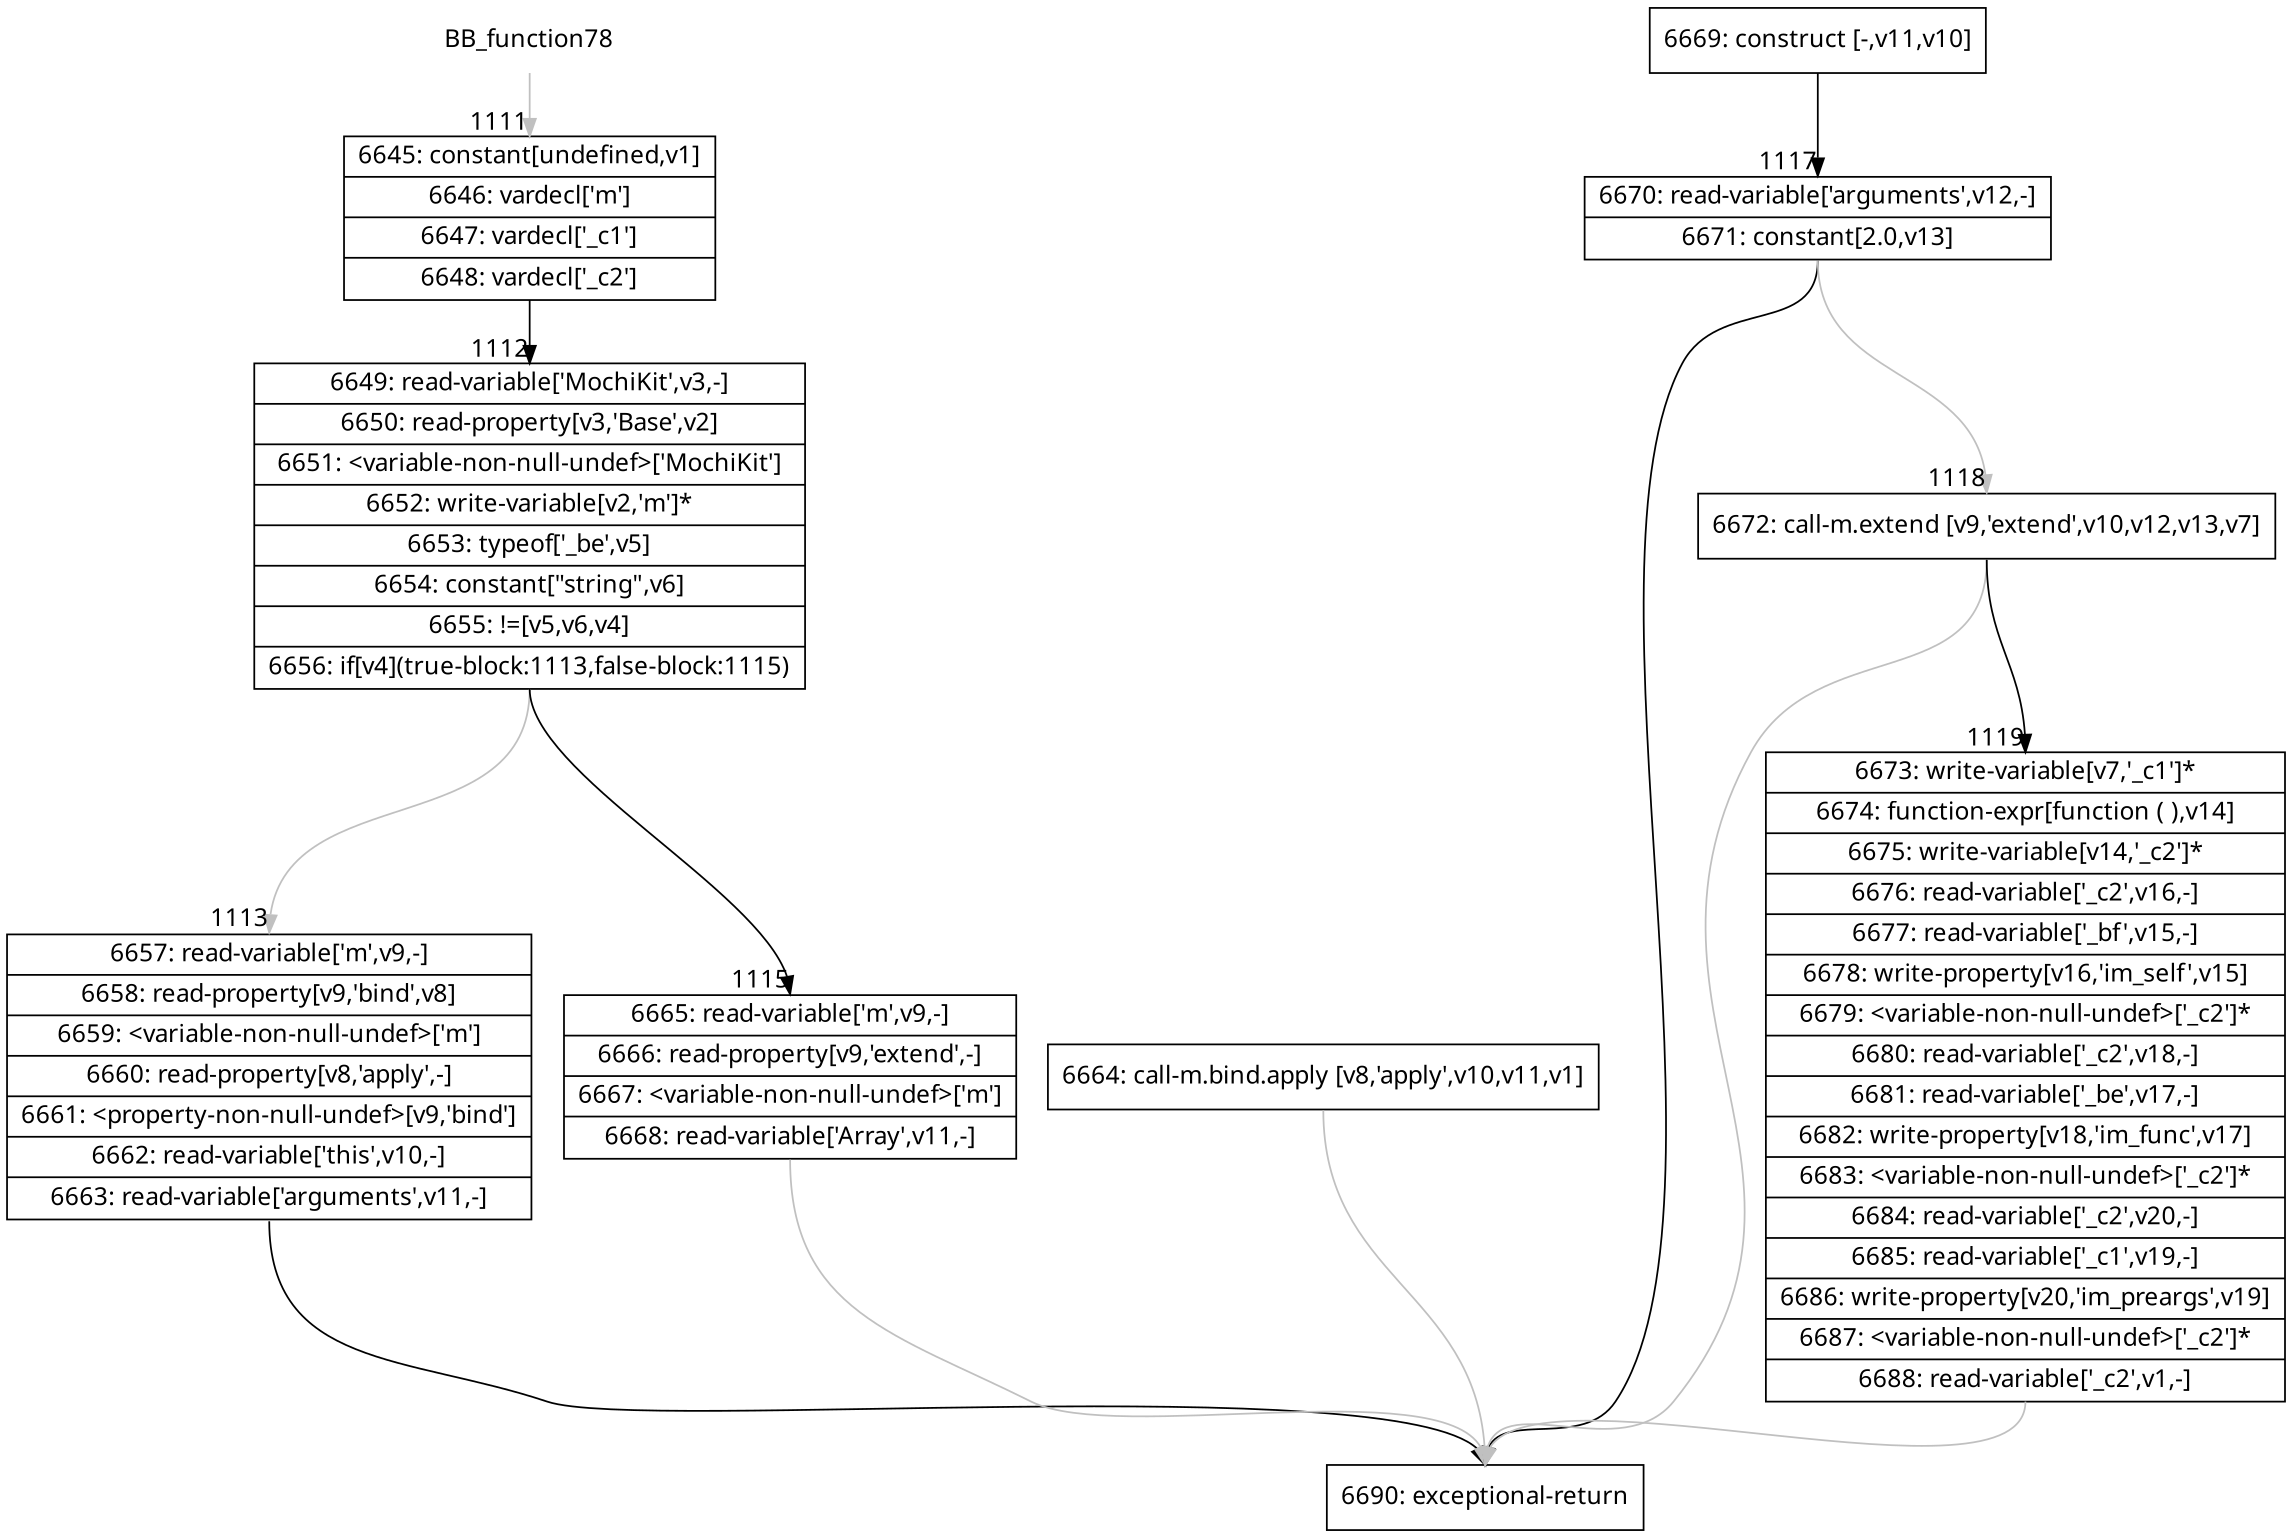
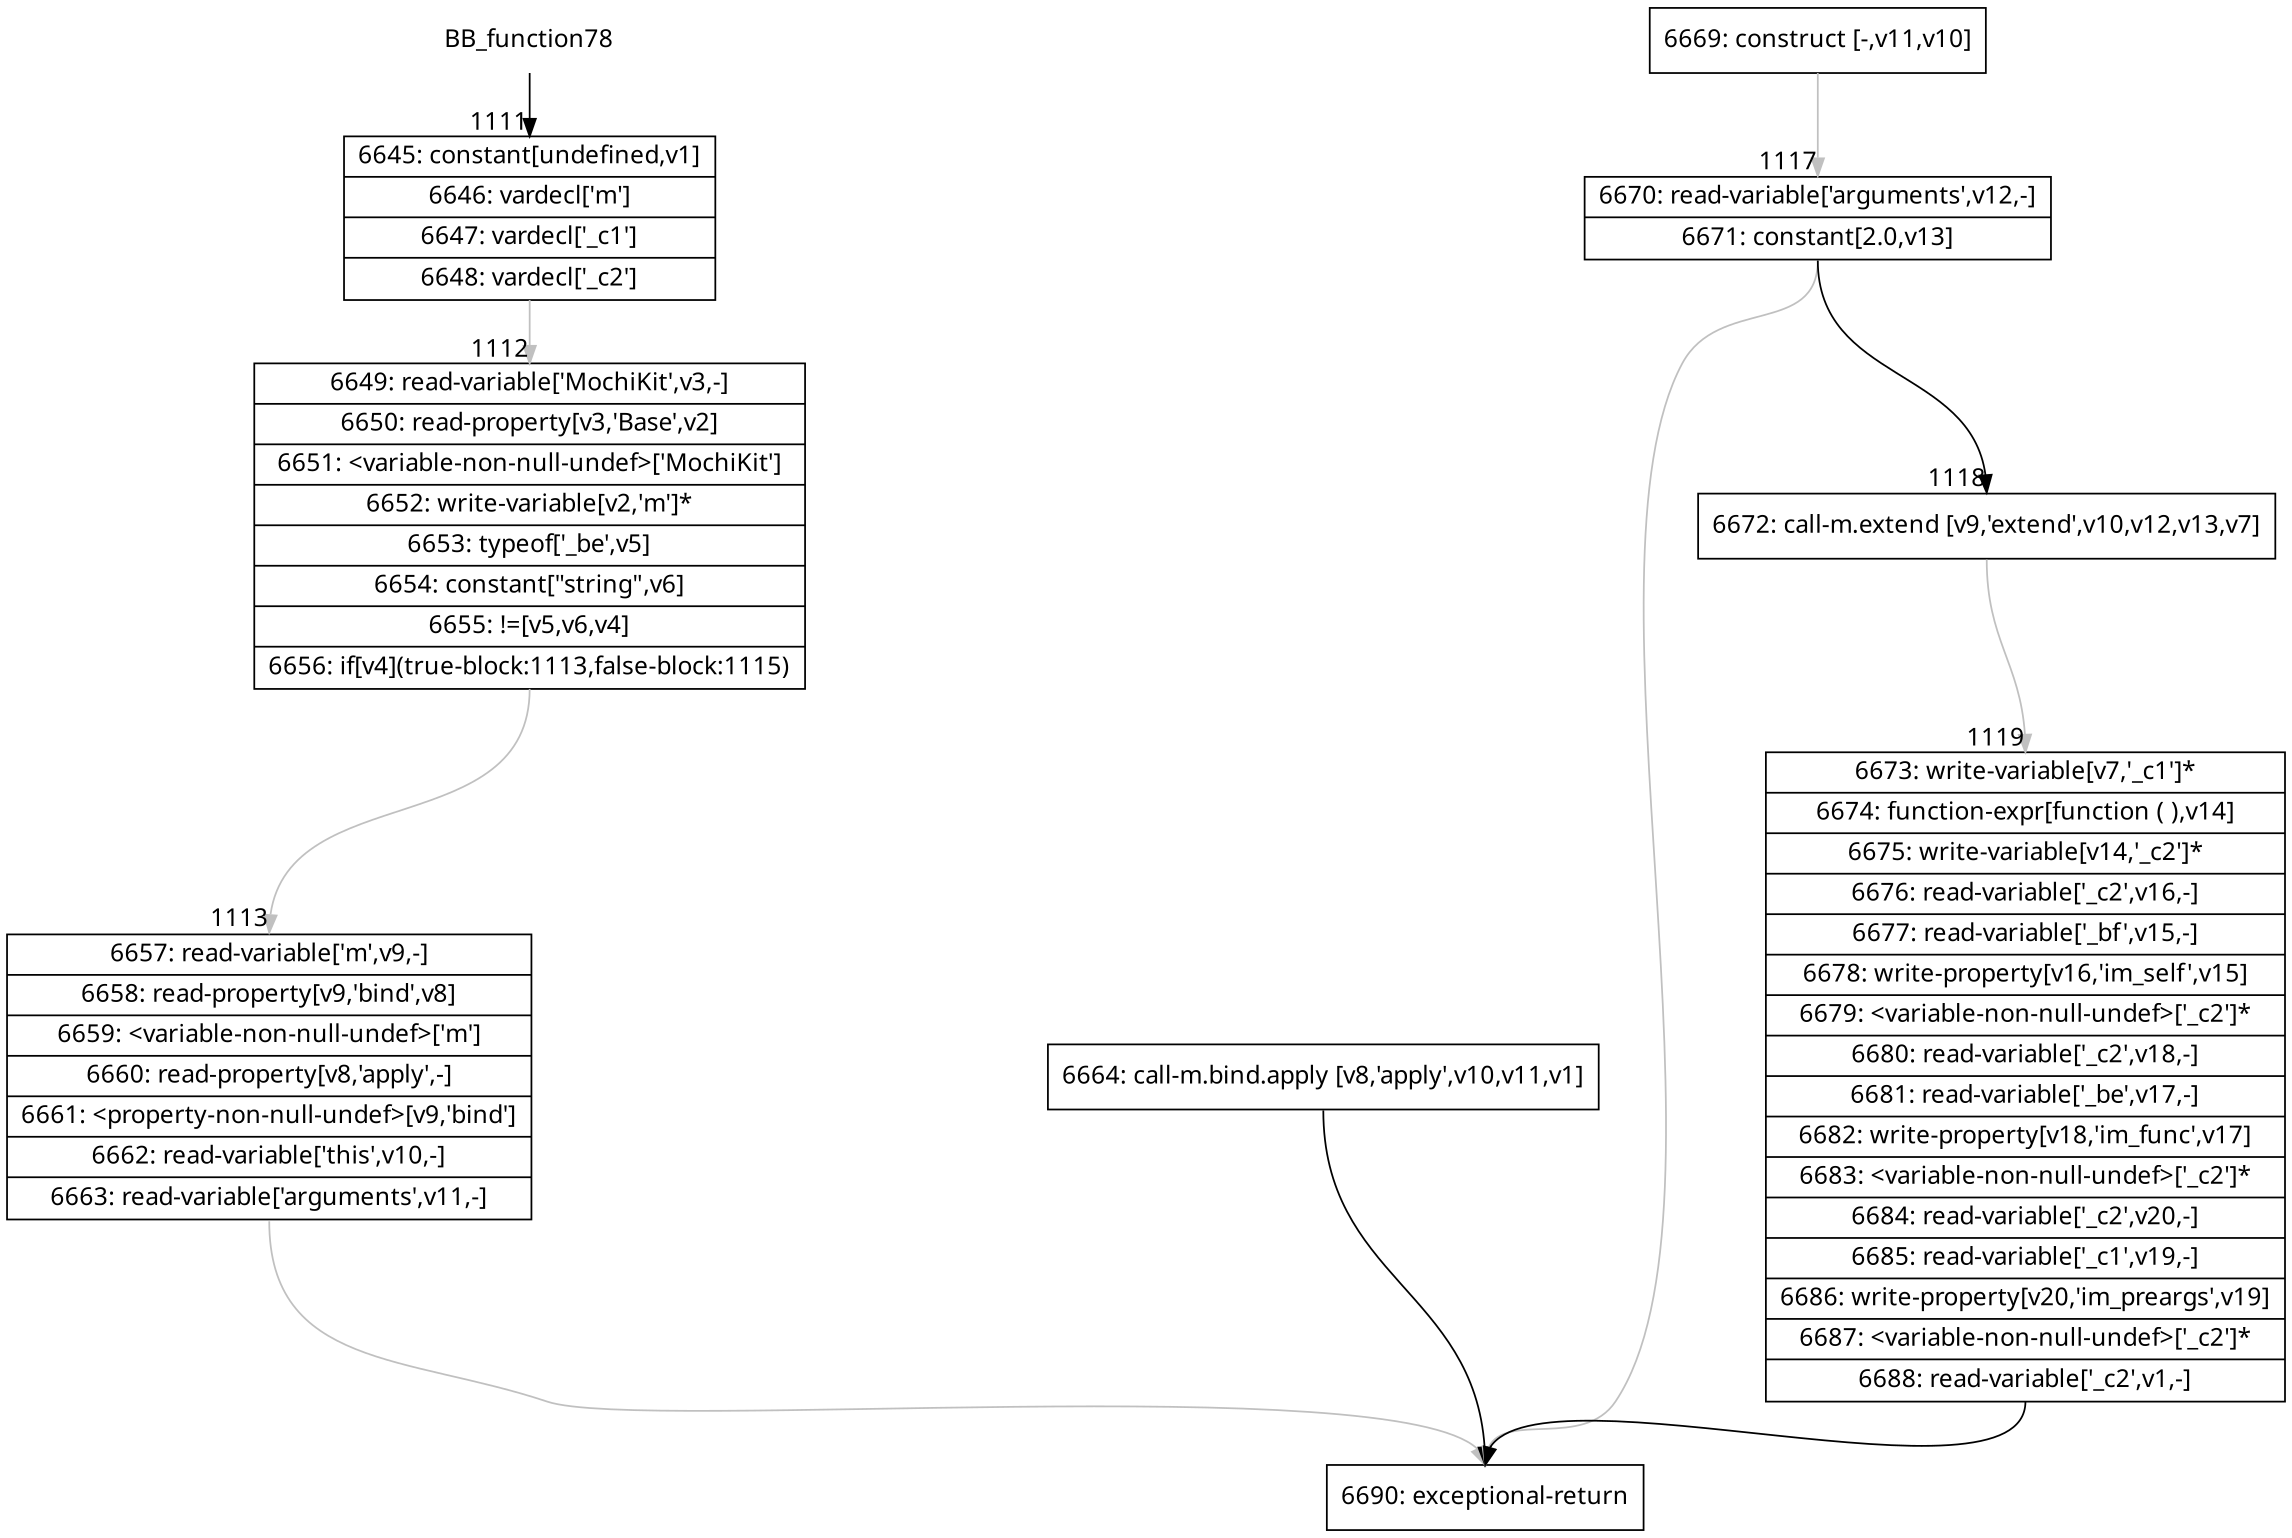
edge "BB_function78" -> "6645: constant[undefined,v1]": color gray -> black
edge "6669: construct [-,v11,v10]" -> "6670: read-variable['arguments',v12,-]": color black -> gray
edge "6645: constant[undefined,v1]" -> "6649: read-variable['MochiKit',v3,-]": color black -> gray
edge "6670: read-variable['arguments',v12,-]" -> "6672: call-m.extend [v9,'extend',v10,v12,v13,v7]": color gray -> black
edge "6672: call-m.extend [v9,'extend',v10,v12,v13,v7]" -> "6673: write-variable[v7,'_c1']*": color black -> gray
edge "6670: read-variable['arguments',v12,-]" -> "6690: exceptional-return": color black -> gray
edge "6672: call-m.extend [v9,'extend',v10,v12,v13,v7]" -> "6690: exceptional-return": removed
node "6665: read-variable['m',v9,-]": removed
edge "6664: call-m.bind.apply [v8,'apply',v10,v11,v1]" -> "6690: exceptional-return": color gray -> black
edge "6657: read-variable['m',v9,-]" -> "6690: exceptional-return": color black -> gray
edge "6673: write-variable[v7,'_c1']*" -> "6690: exceptional-return": color gray -> black
